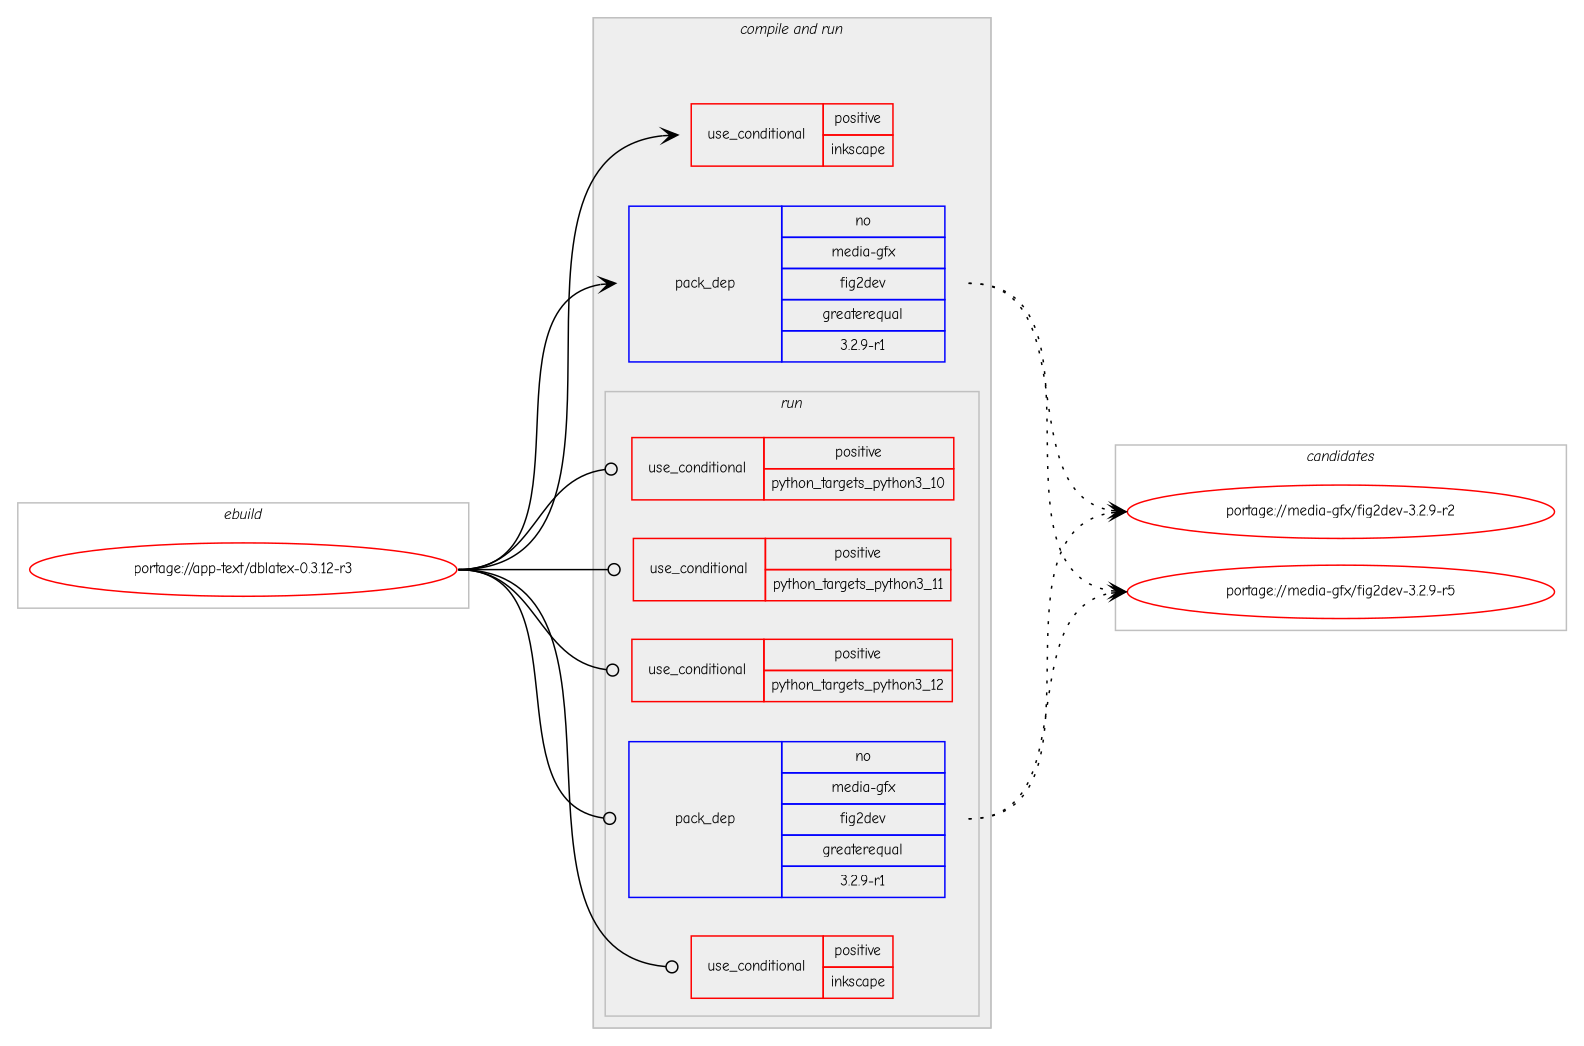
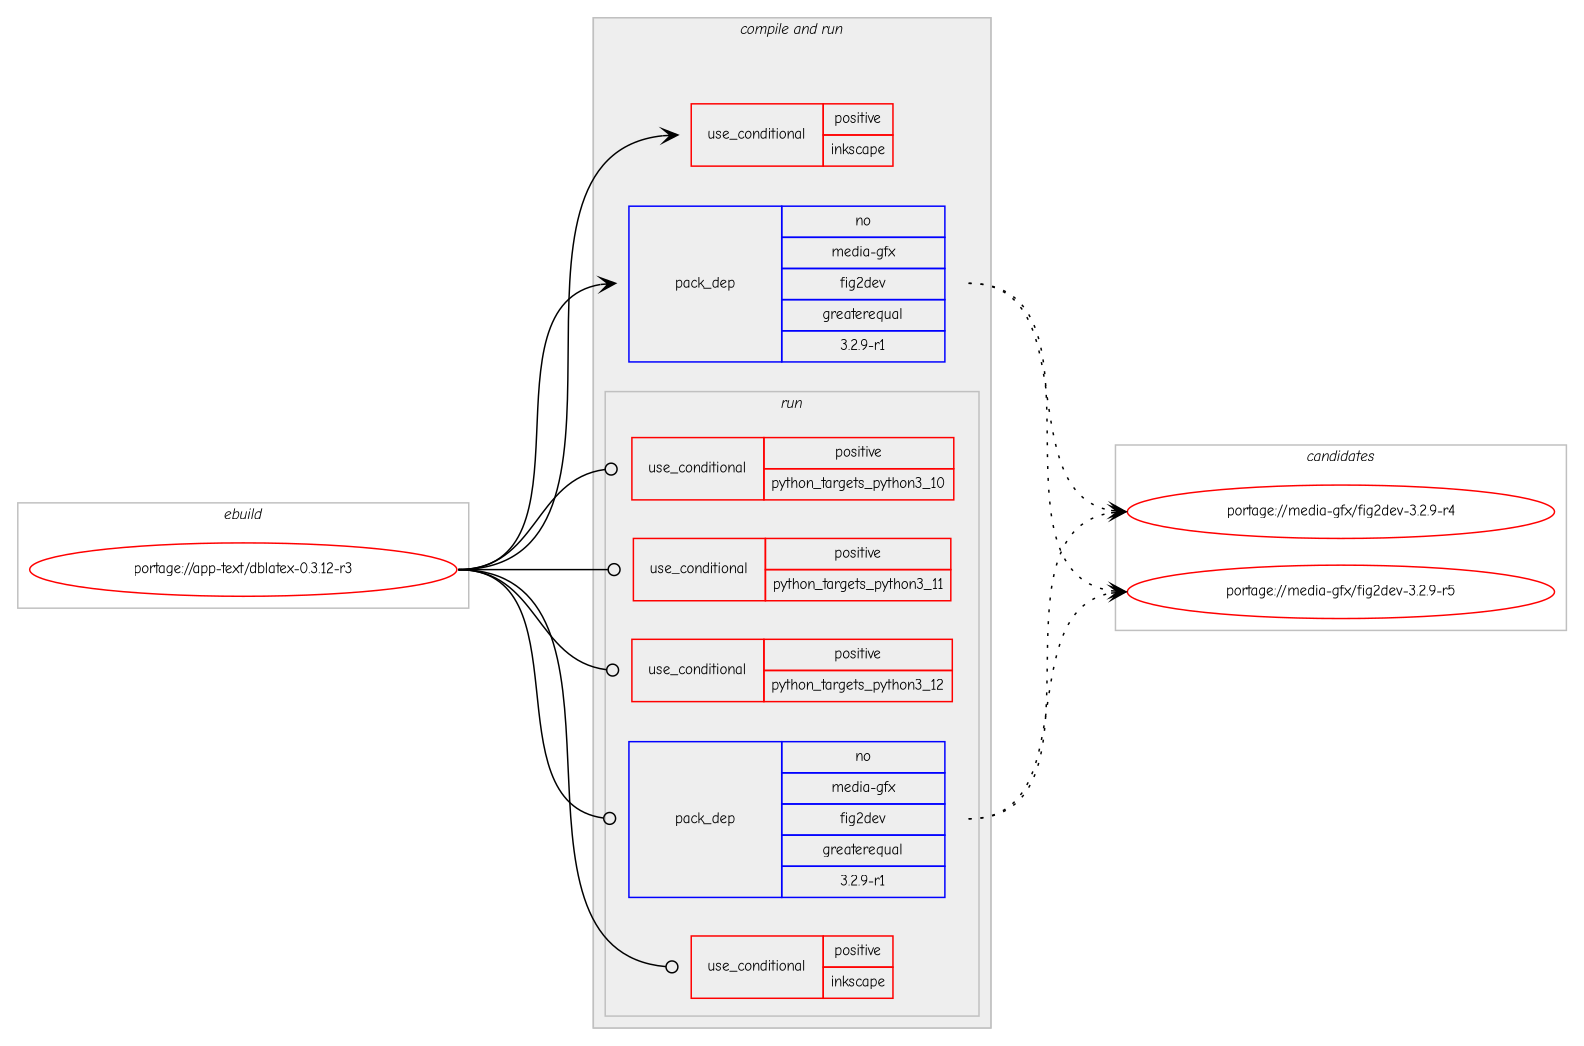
node "portage://media-gfx/fig2dev-3.2.9-r2": label "portage://media-gfx/fig2dev-3.2.9-r2" -> "portage://media-gfx/fig2dev-3.2.9-r4"
